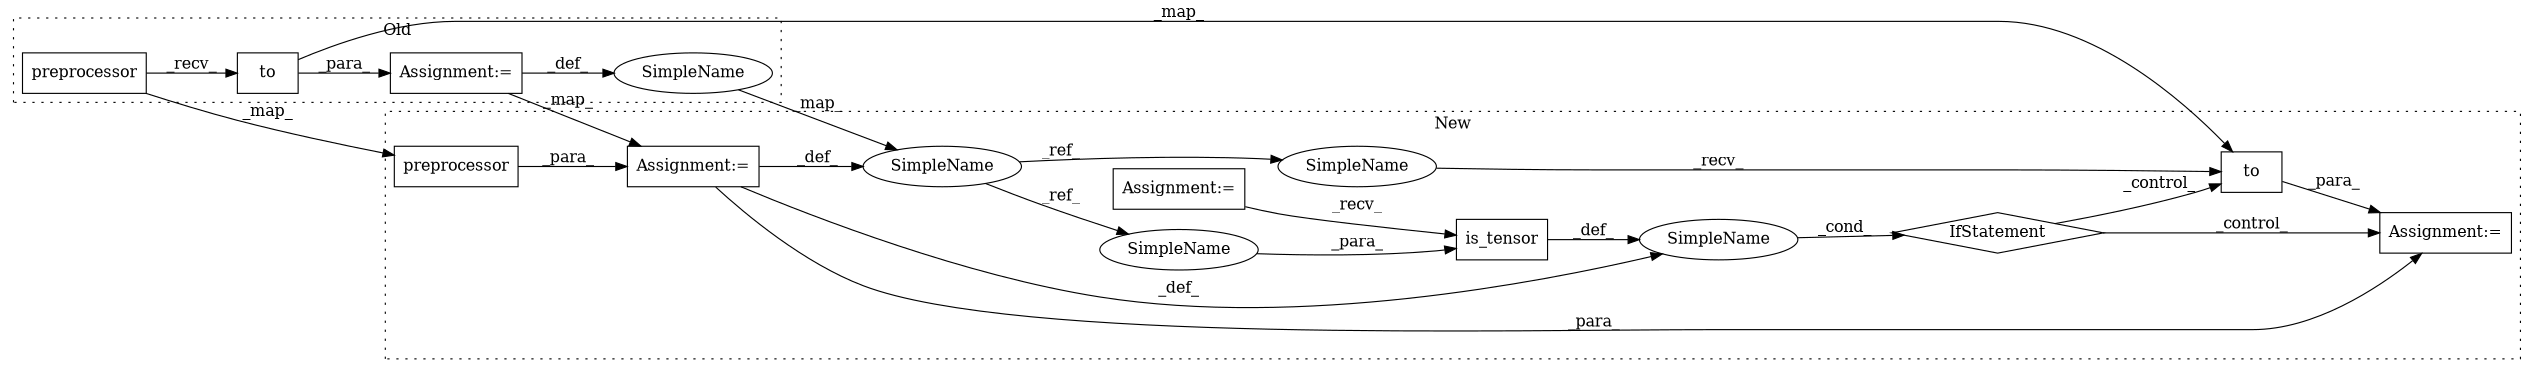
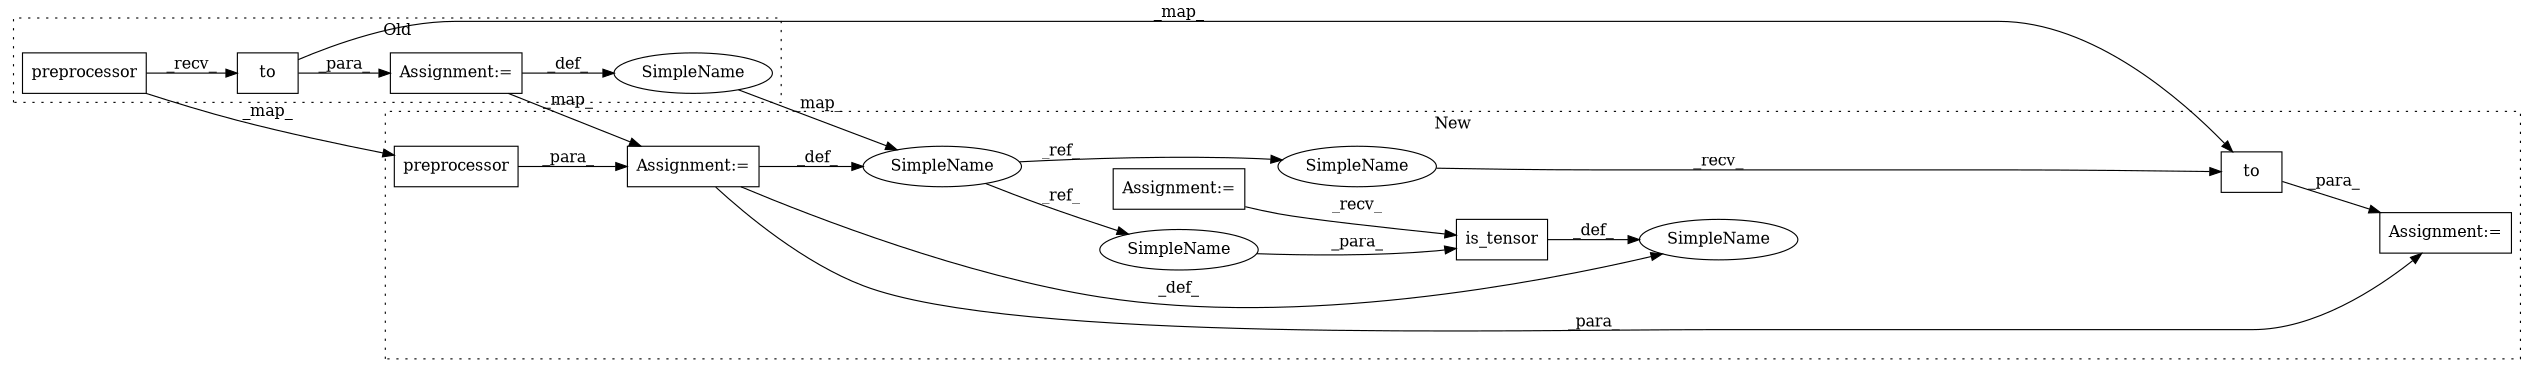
node "IfStatement": removed
